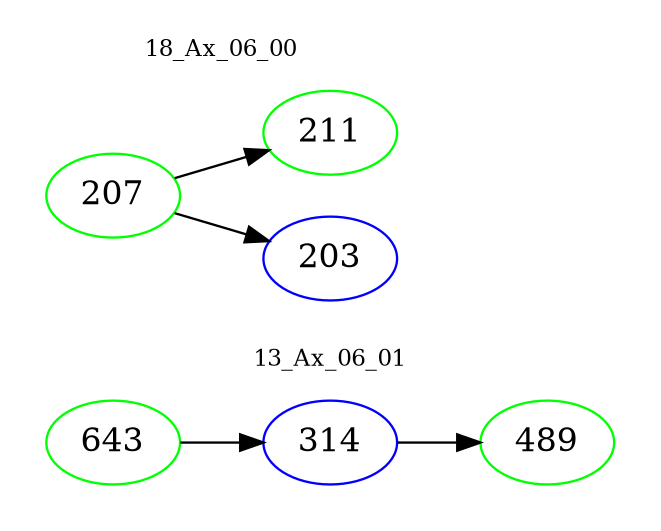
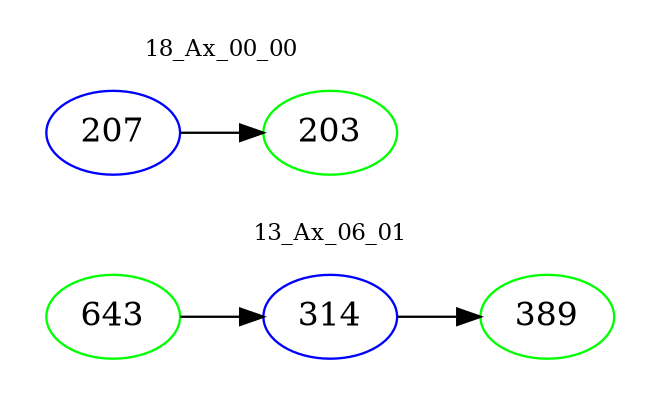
cluster "18_Ax_06_00": label "18_Ax_06_00" -> "18_Ax_00_00"
node "211": removed
node "207": color green -> blue
node "203": color blue -> green
node "489": label "489" -> "389"
